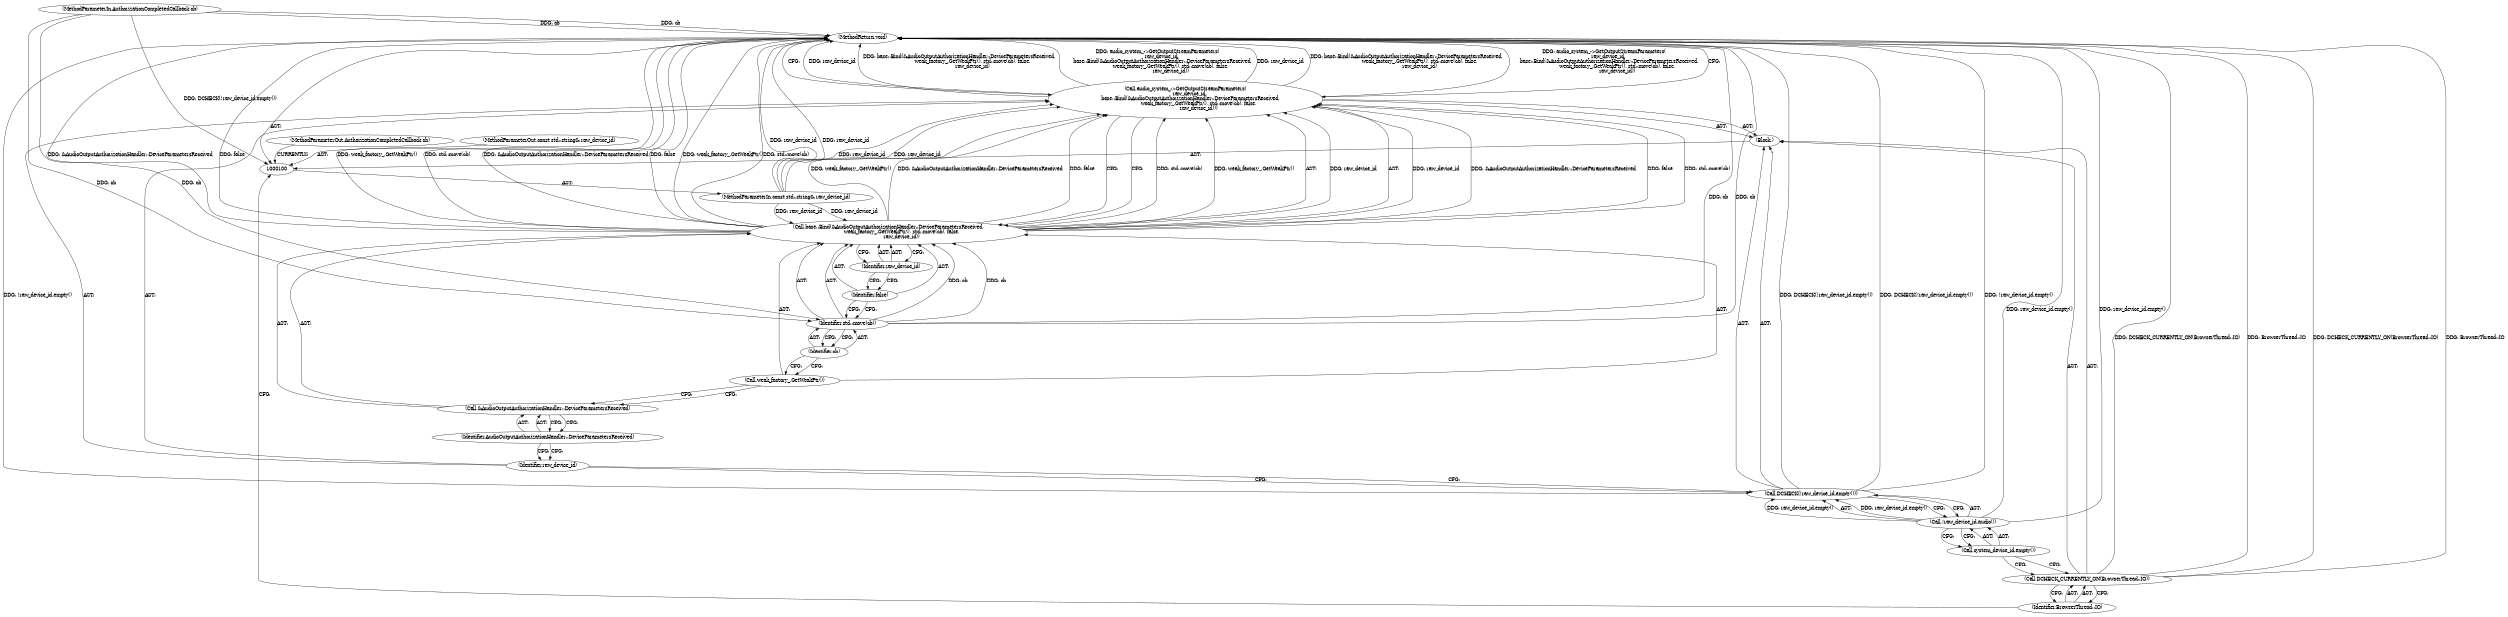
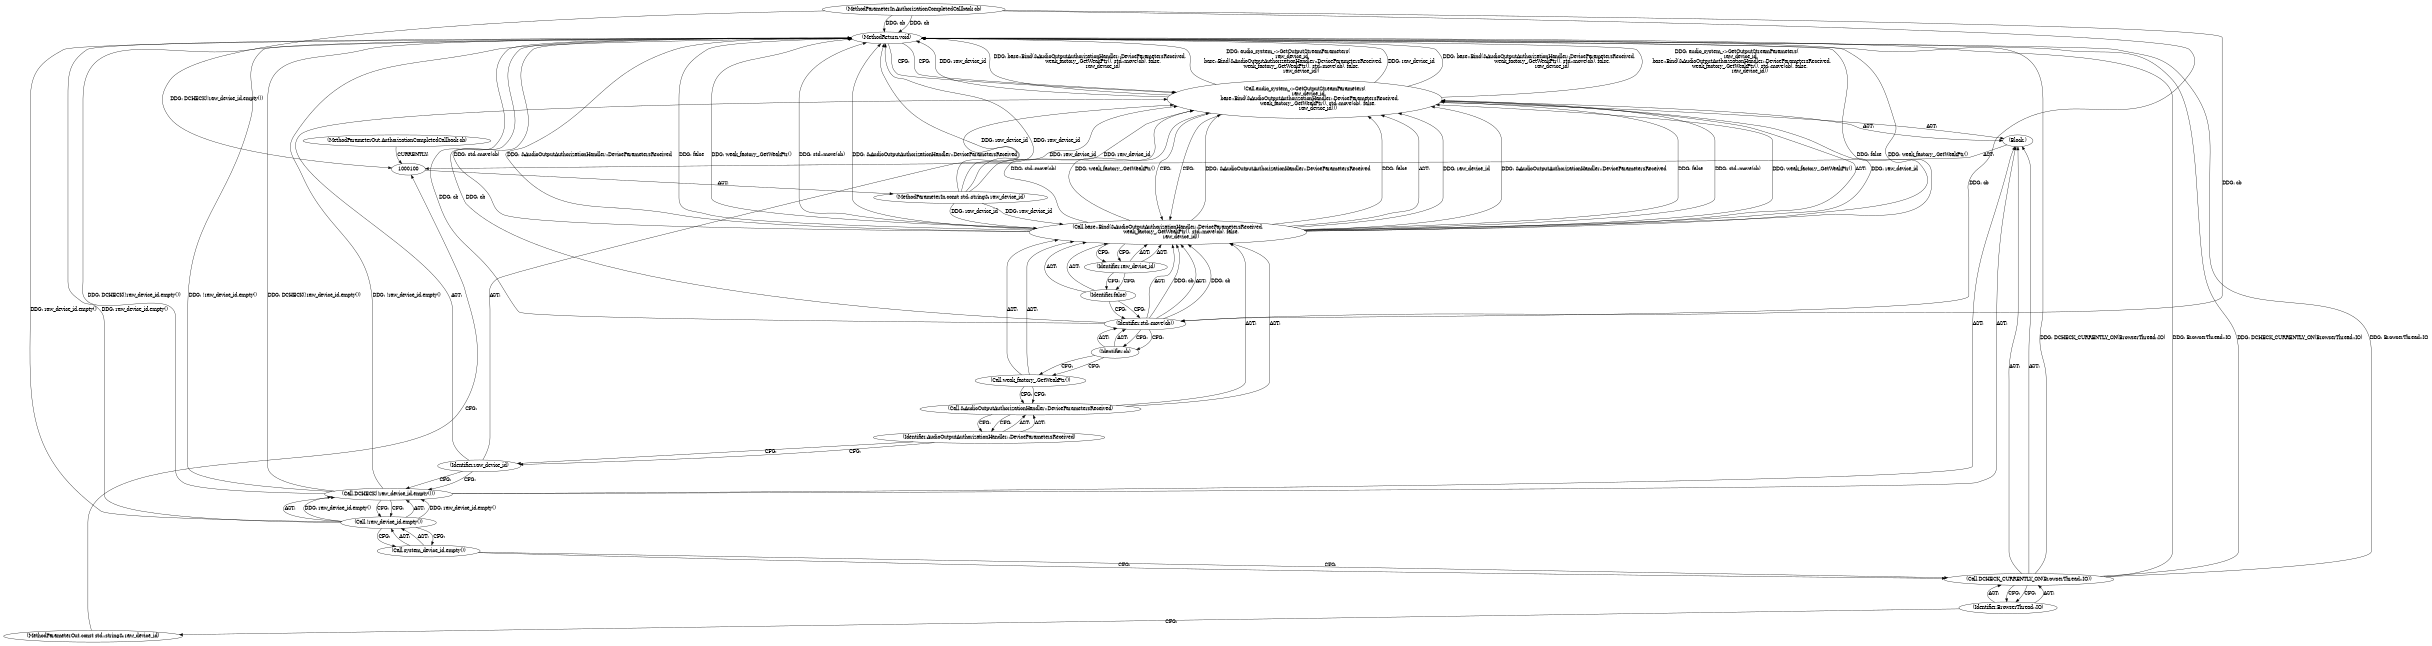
edge "(MethodReturn,void)" -> "1000100": removed, label "AST:"
edge "(MethodParameterOut,const std::string& raw_device_id)" -> "1000100": label "AST: " -> "CFG: "
node "(Call,!raw_device_id.audio())": label "(Call,!raw_device_id.audio())" -> "(Call,!raw_device_id.empty())"
edge "(Identifier,BrowserThread::IO)" -> "1000100": now "(Identifier,BrowserThread::IO)" -> "(MethodParameterOut,const std::string& raw_device_id)"
